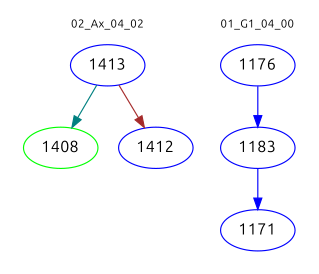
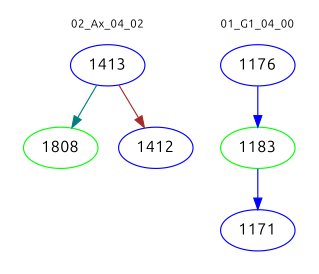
node "1408": label "1408" -> "1808"
node "1183": color blue -> green
